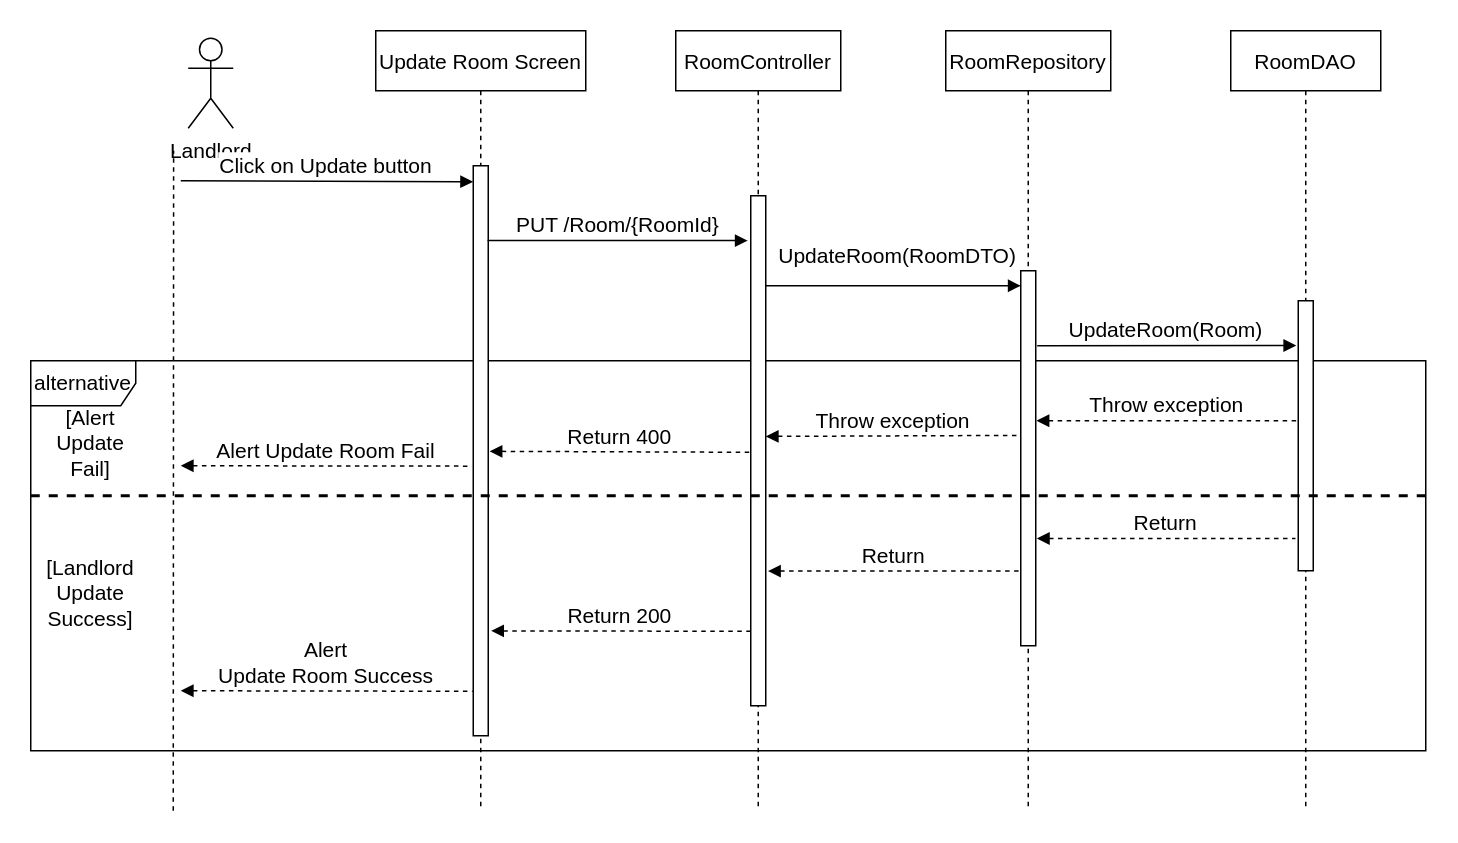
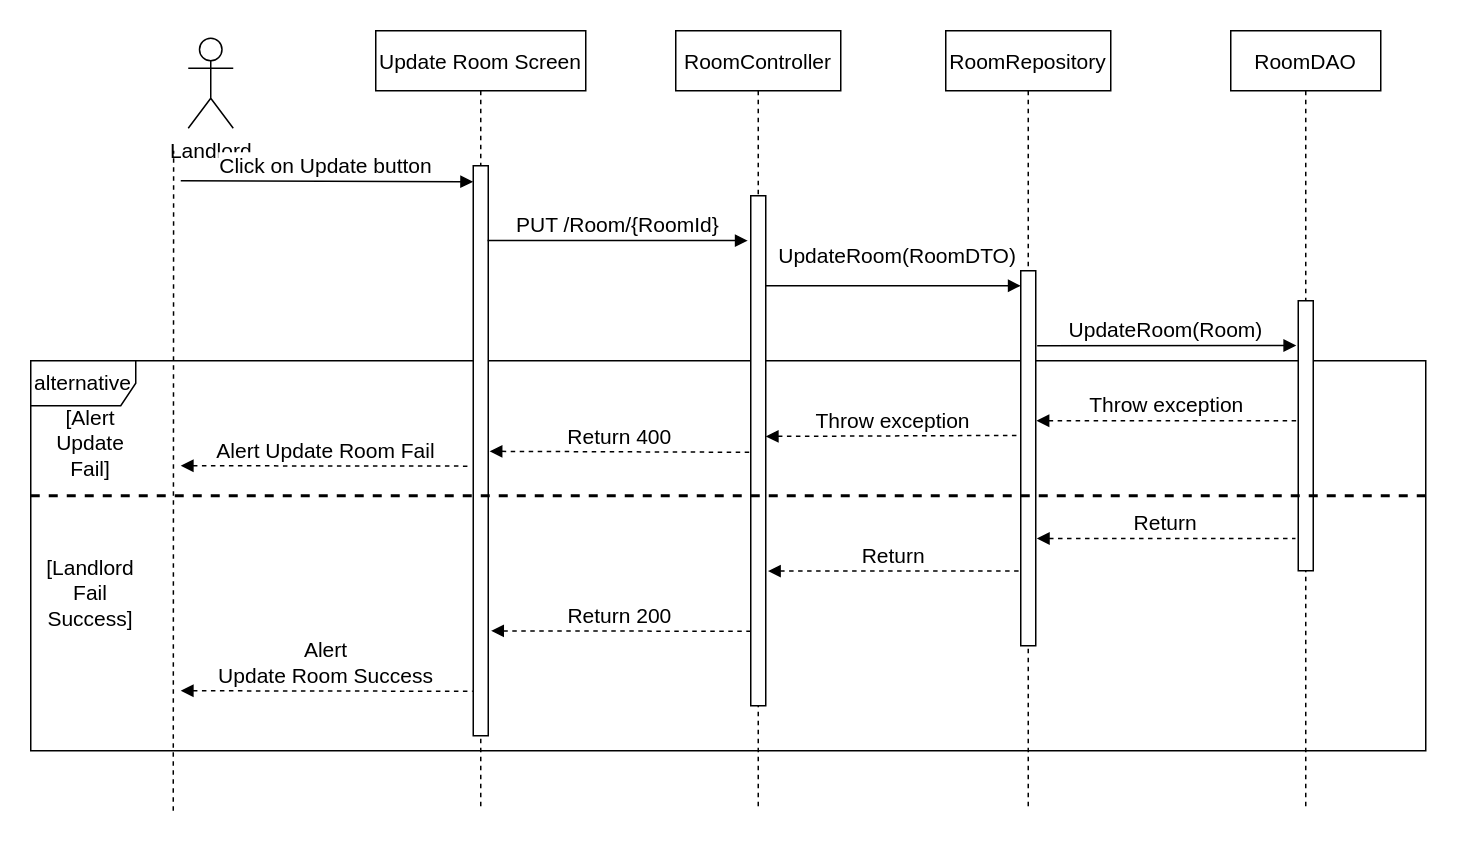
node "[Landlord Update Success]": label "[Landlord Update Success]" -> "[Landlord Fail Success]"
